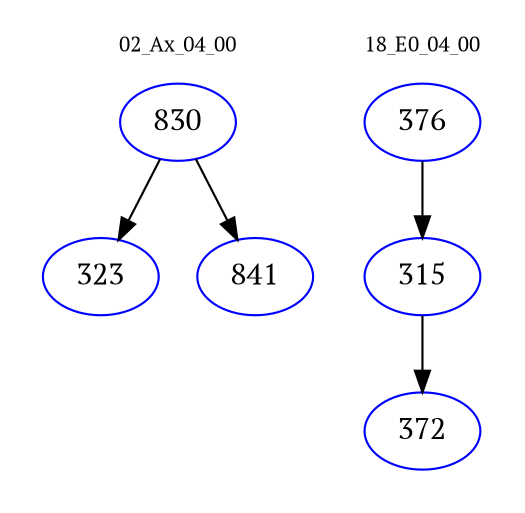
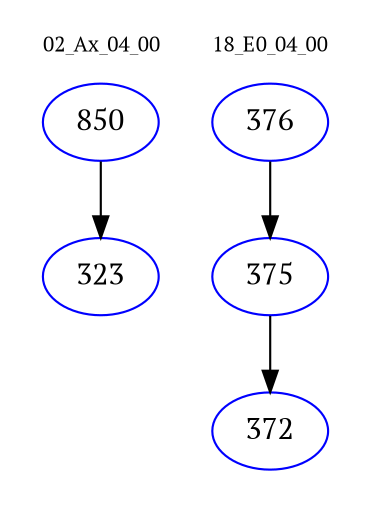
node "830": label "830" -> "850"
node "841": removed
node "315": label "315" -> "375"
